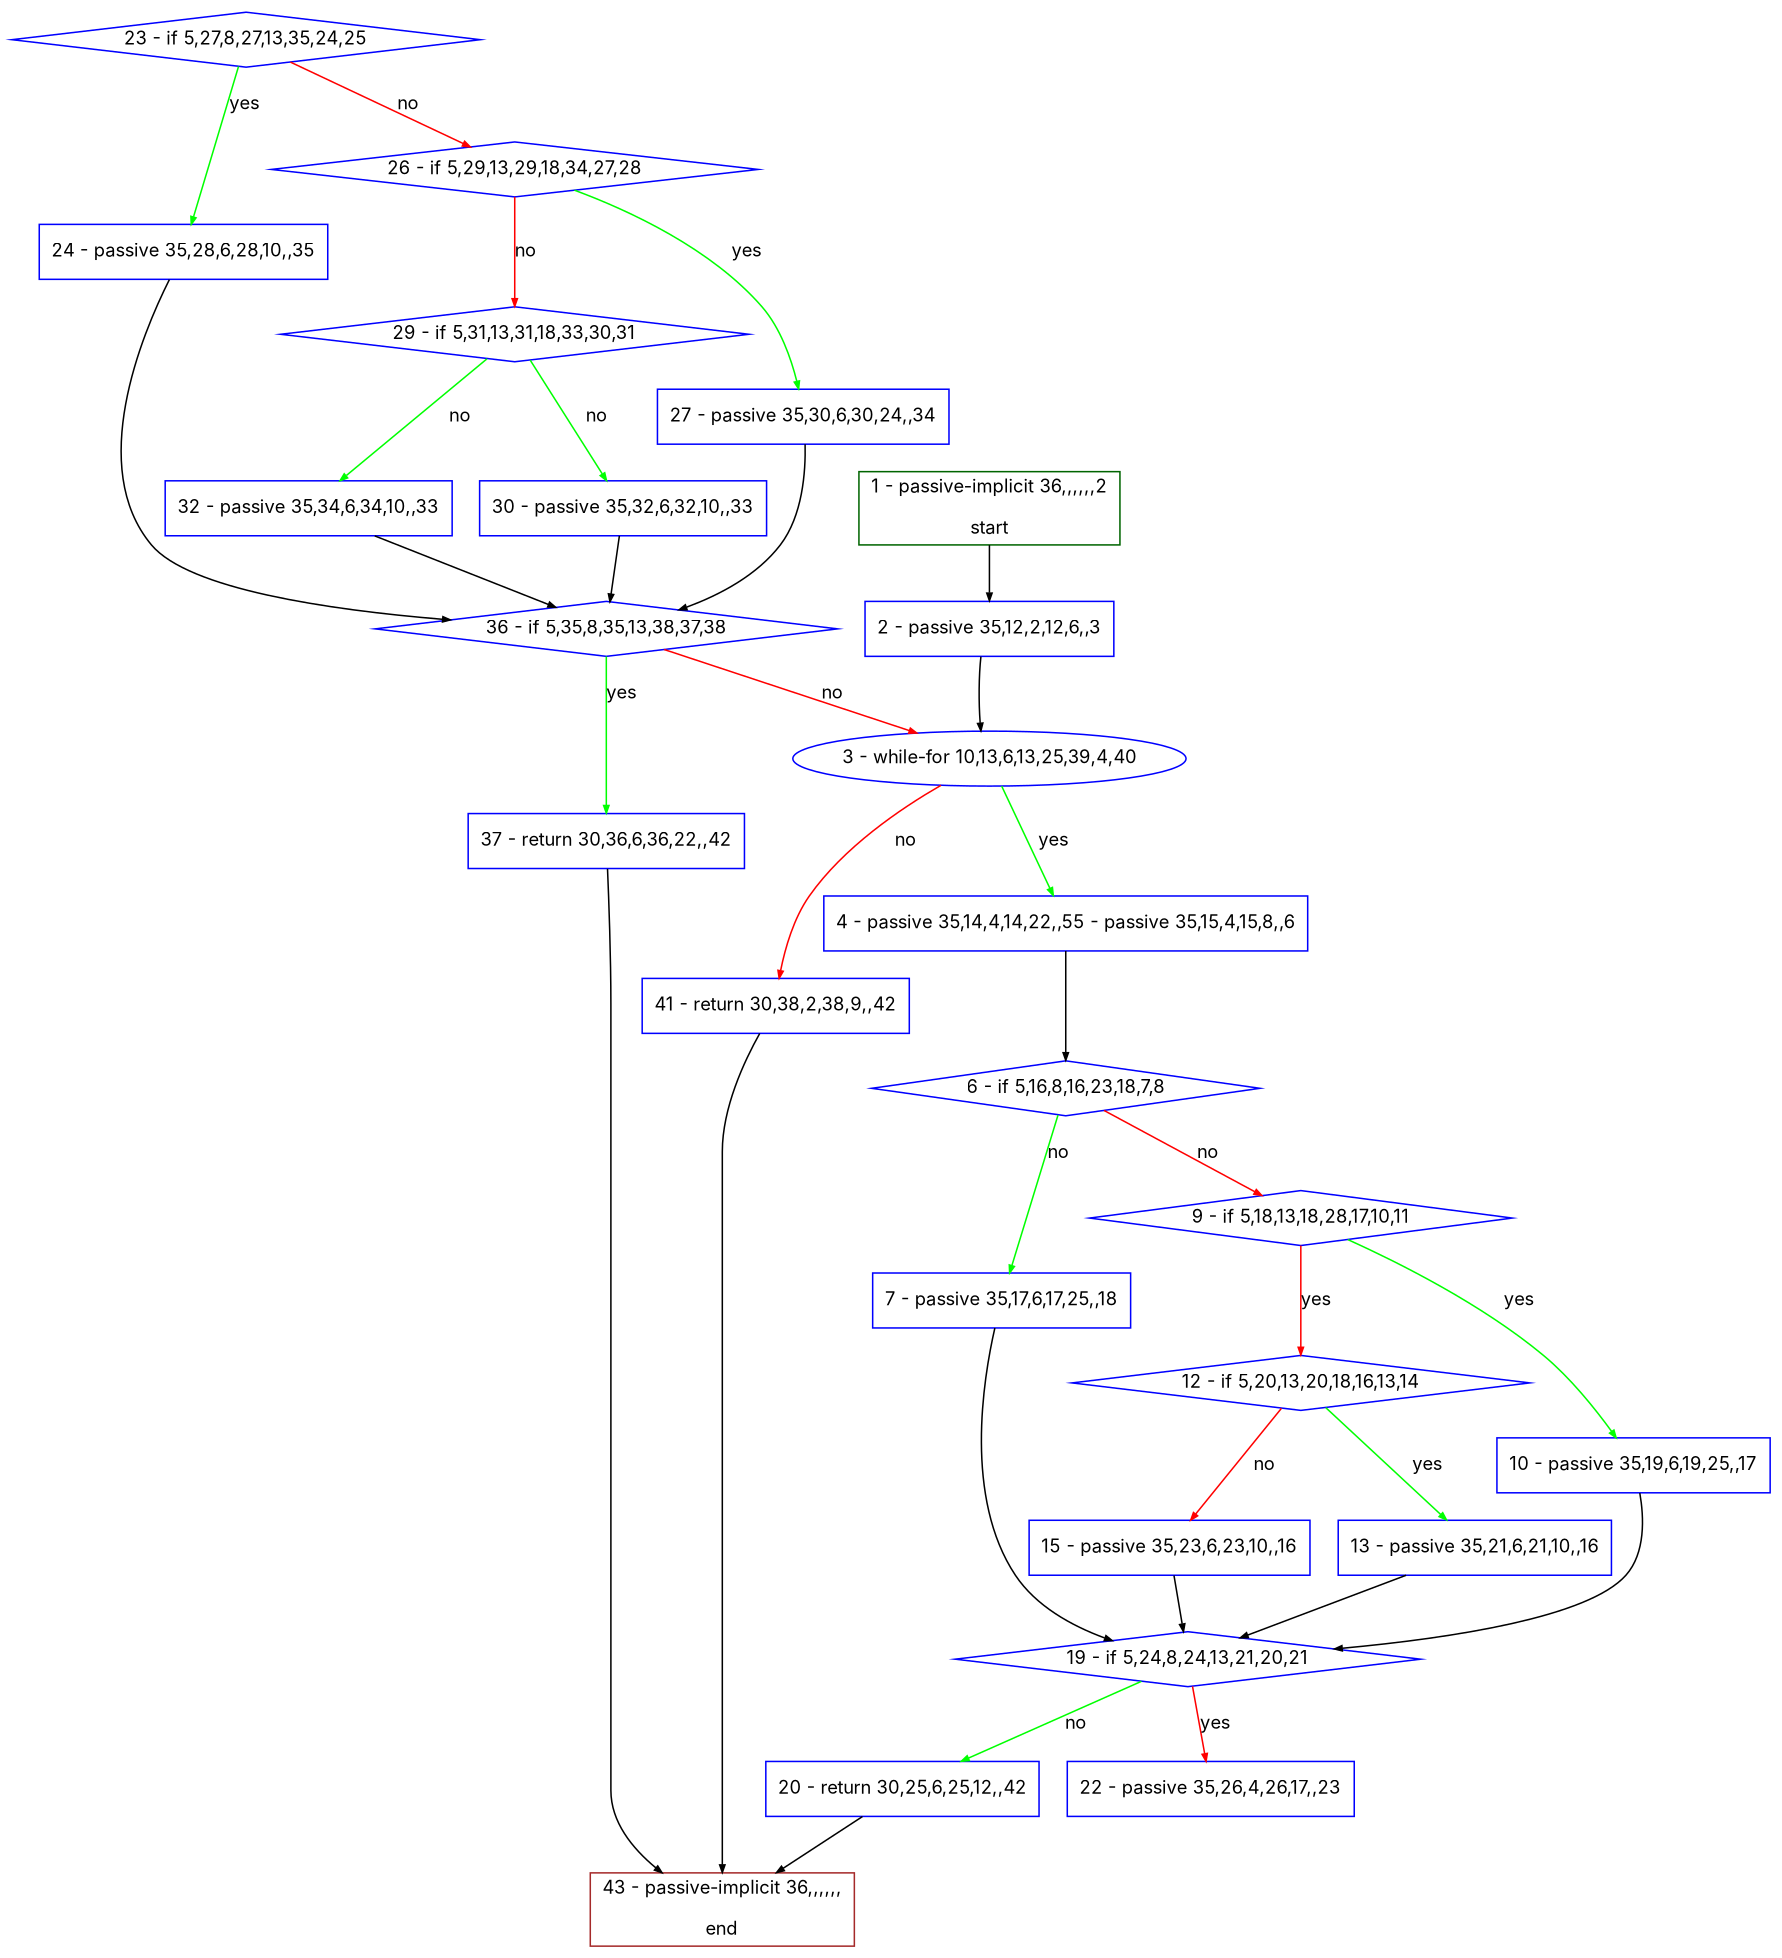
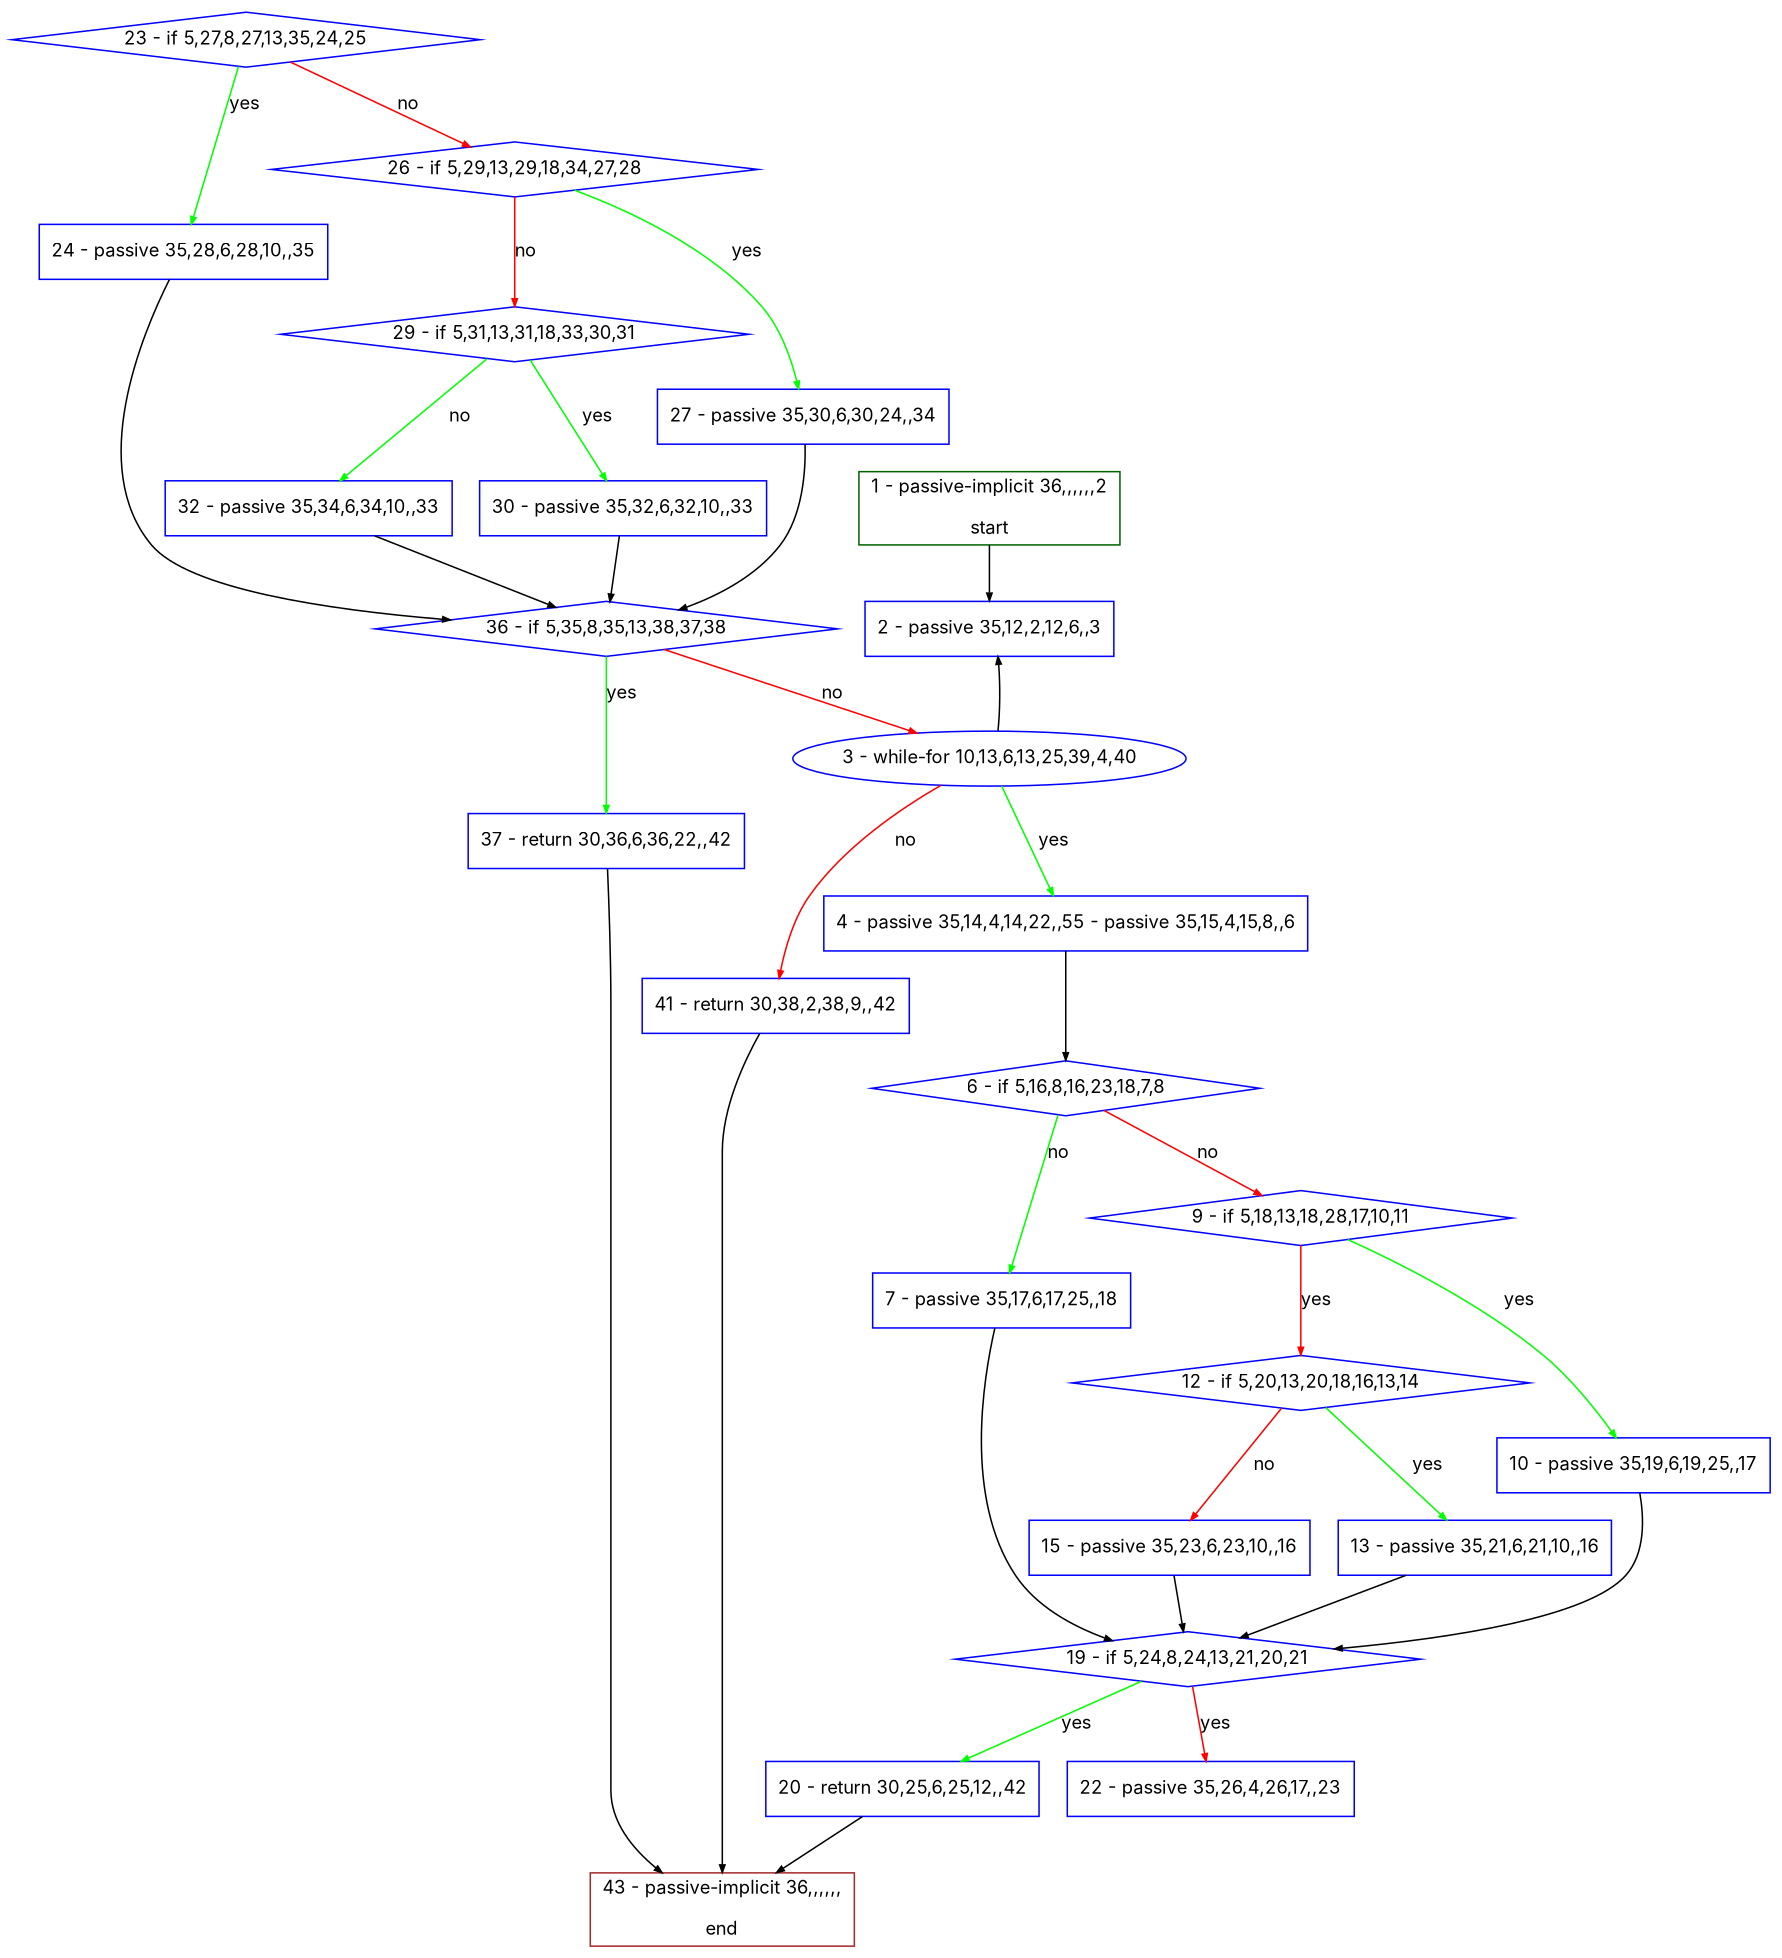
edge "29 - if 5,31,13,31,18,33,30,31" -> "30 - passive 35,32,6,32,10,,33": label "no" -> "yes"
edge "2 - passive 35,12,2,12,6,,3" -> "3 - while-for 10,13,6,13,25,39,4,40": reversed
edge "19 - if 5,24,8,24,13,21,20,21" -> "20 - return 30,25,6,25,12,,42": label "no" -> "yes"
